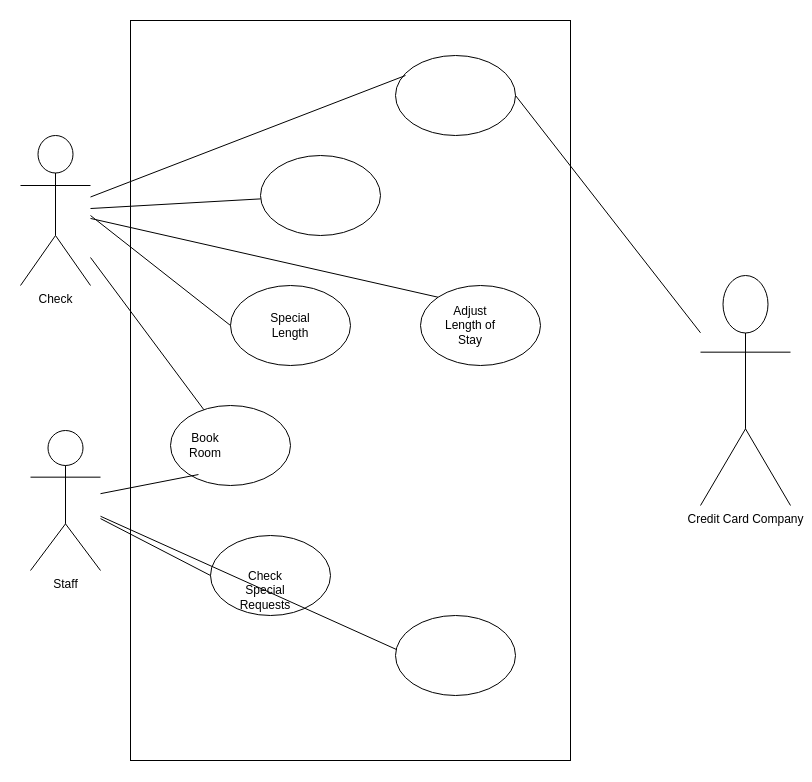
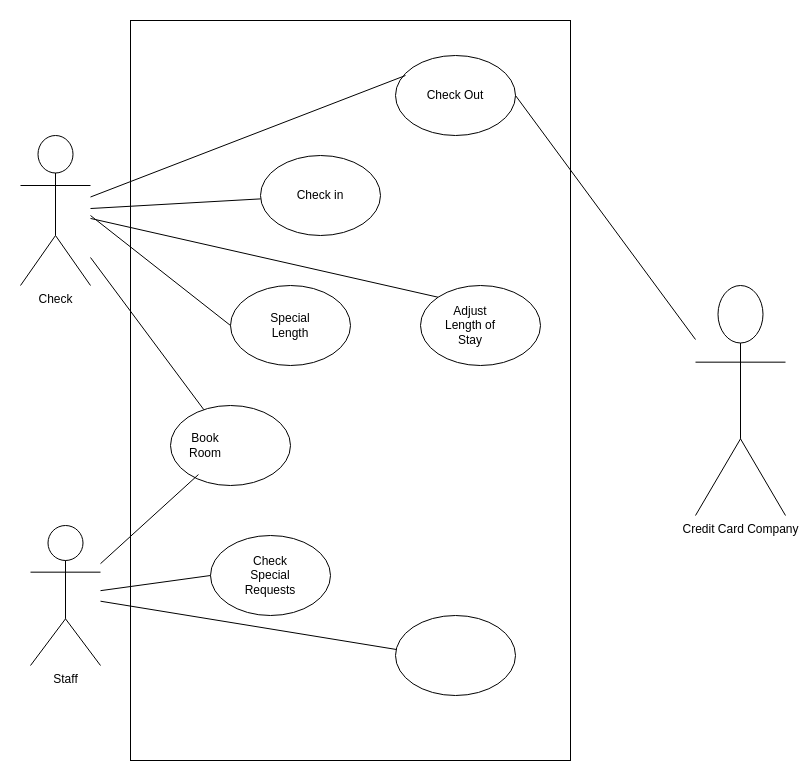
node "Check Out": added
node "Check in": added
node "Credit Card Company": moved (746, 391) -> (741, 401)
node "Staff": moved (66, 501) -> (66, 596)
node "Check Special Requests": moved (266, 591) -> (271, 576)
